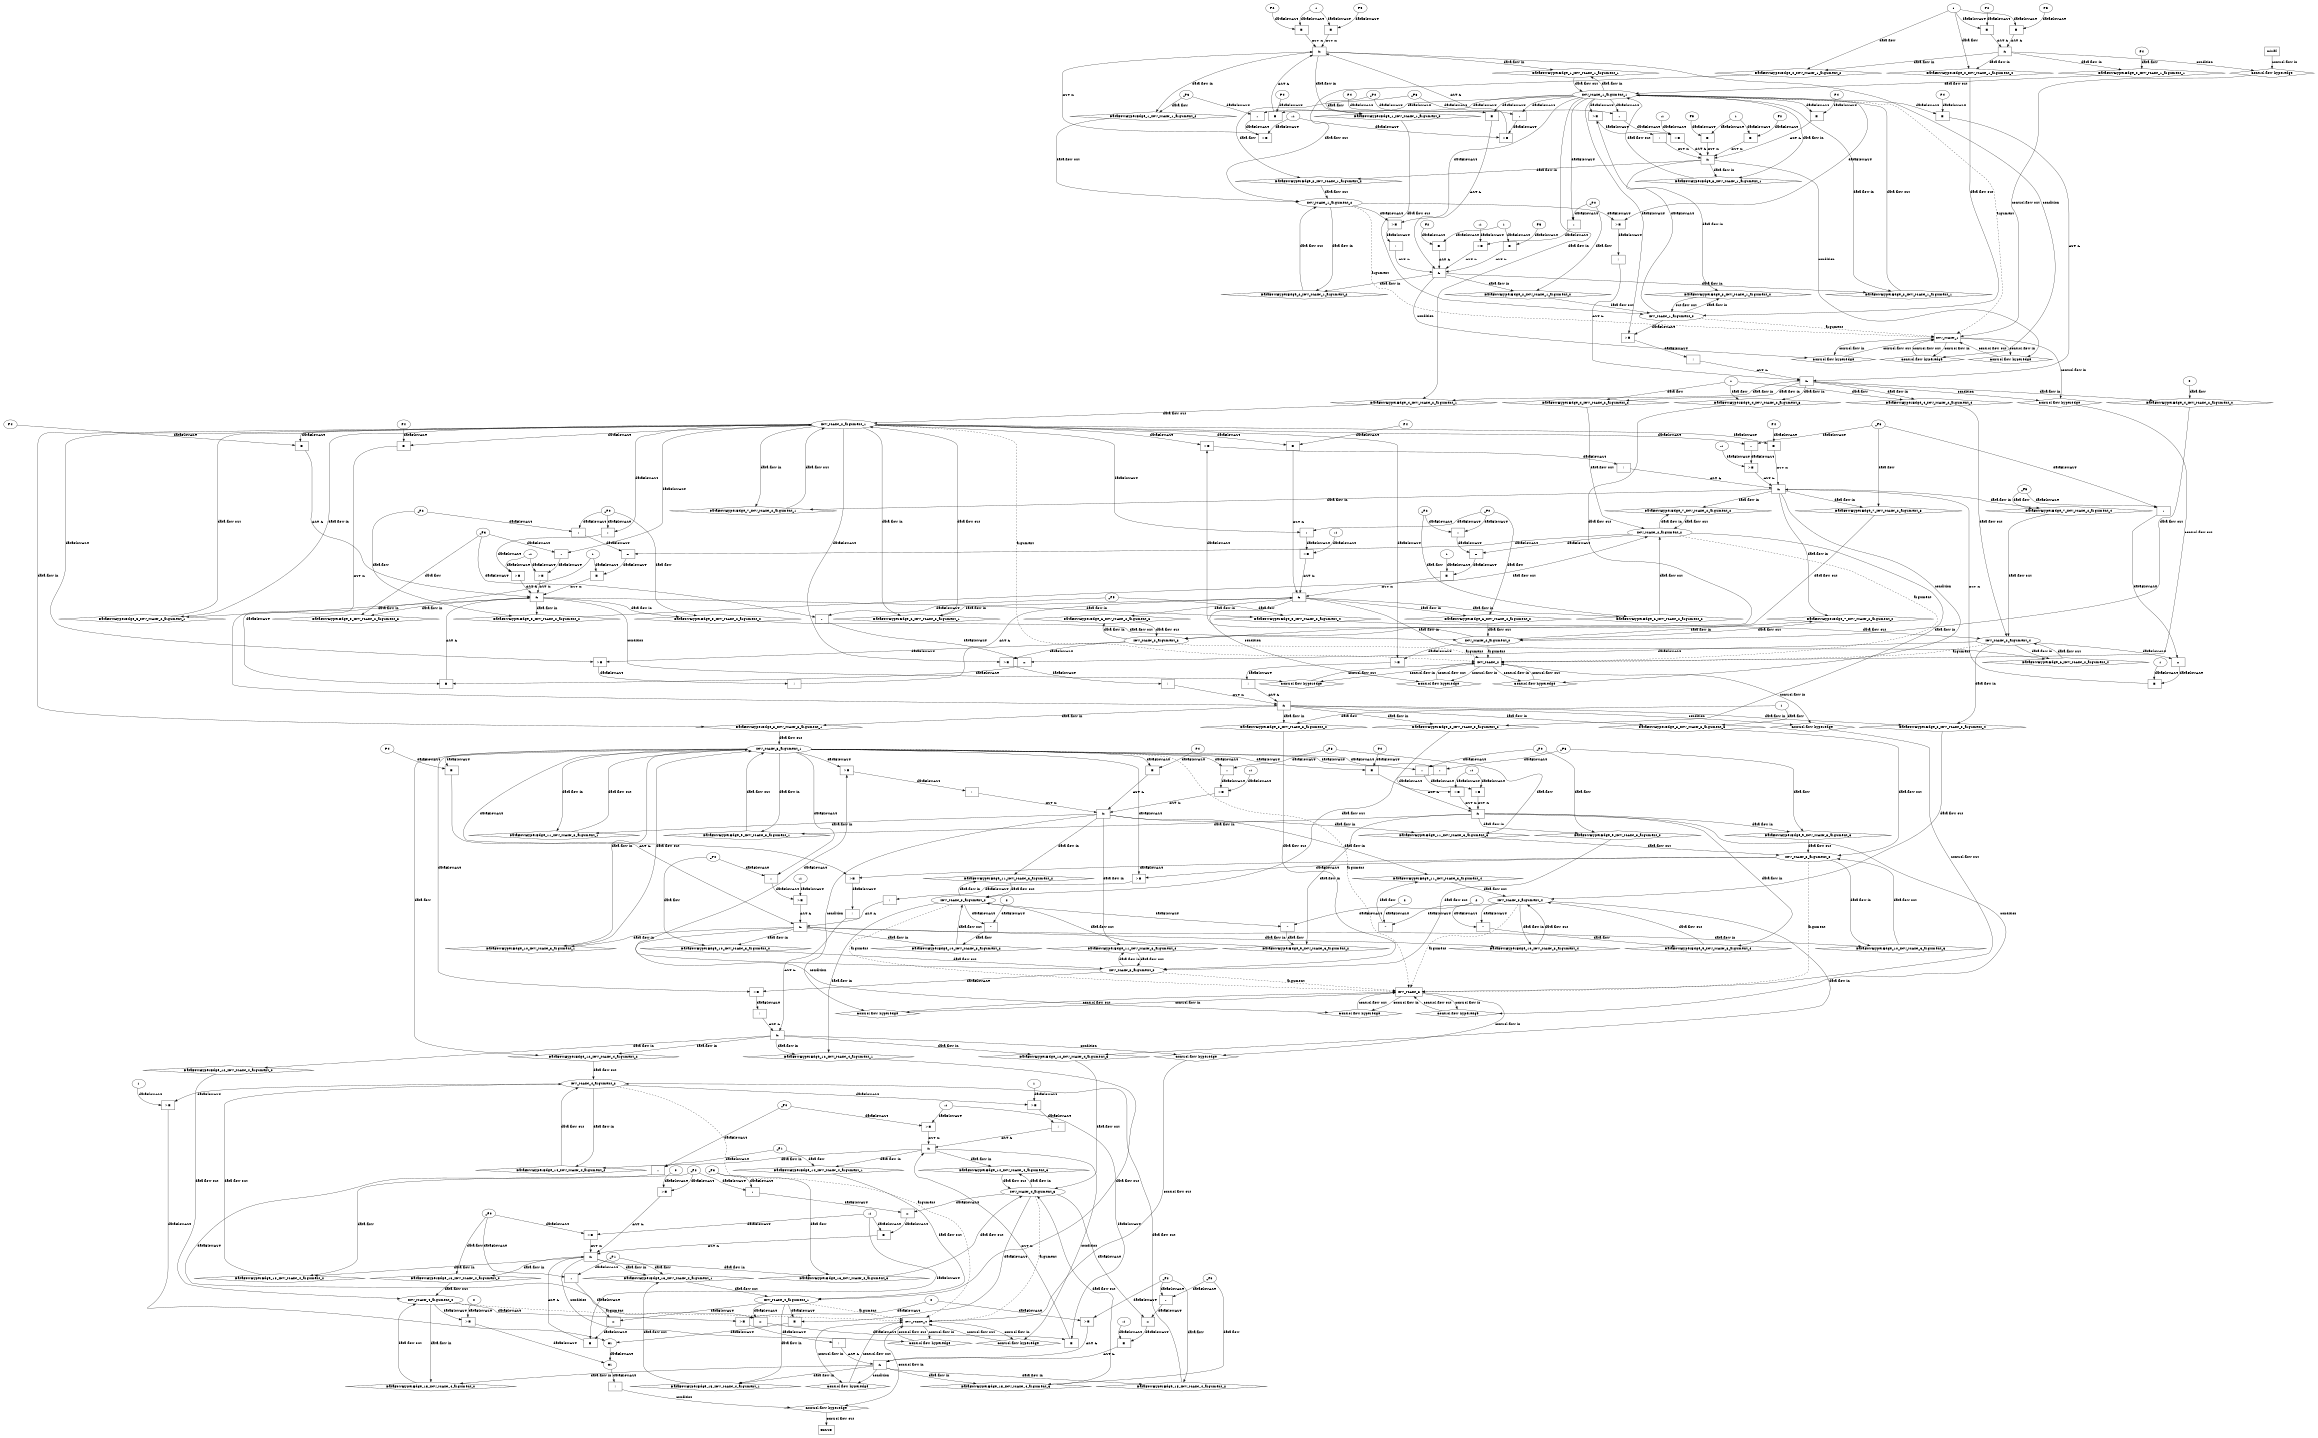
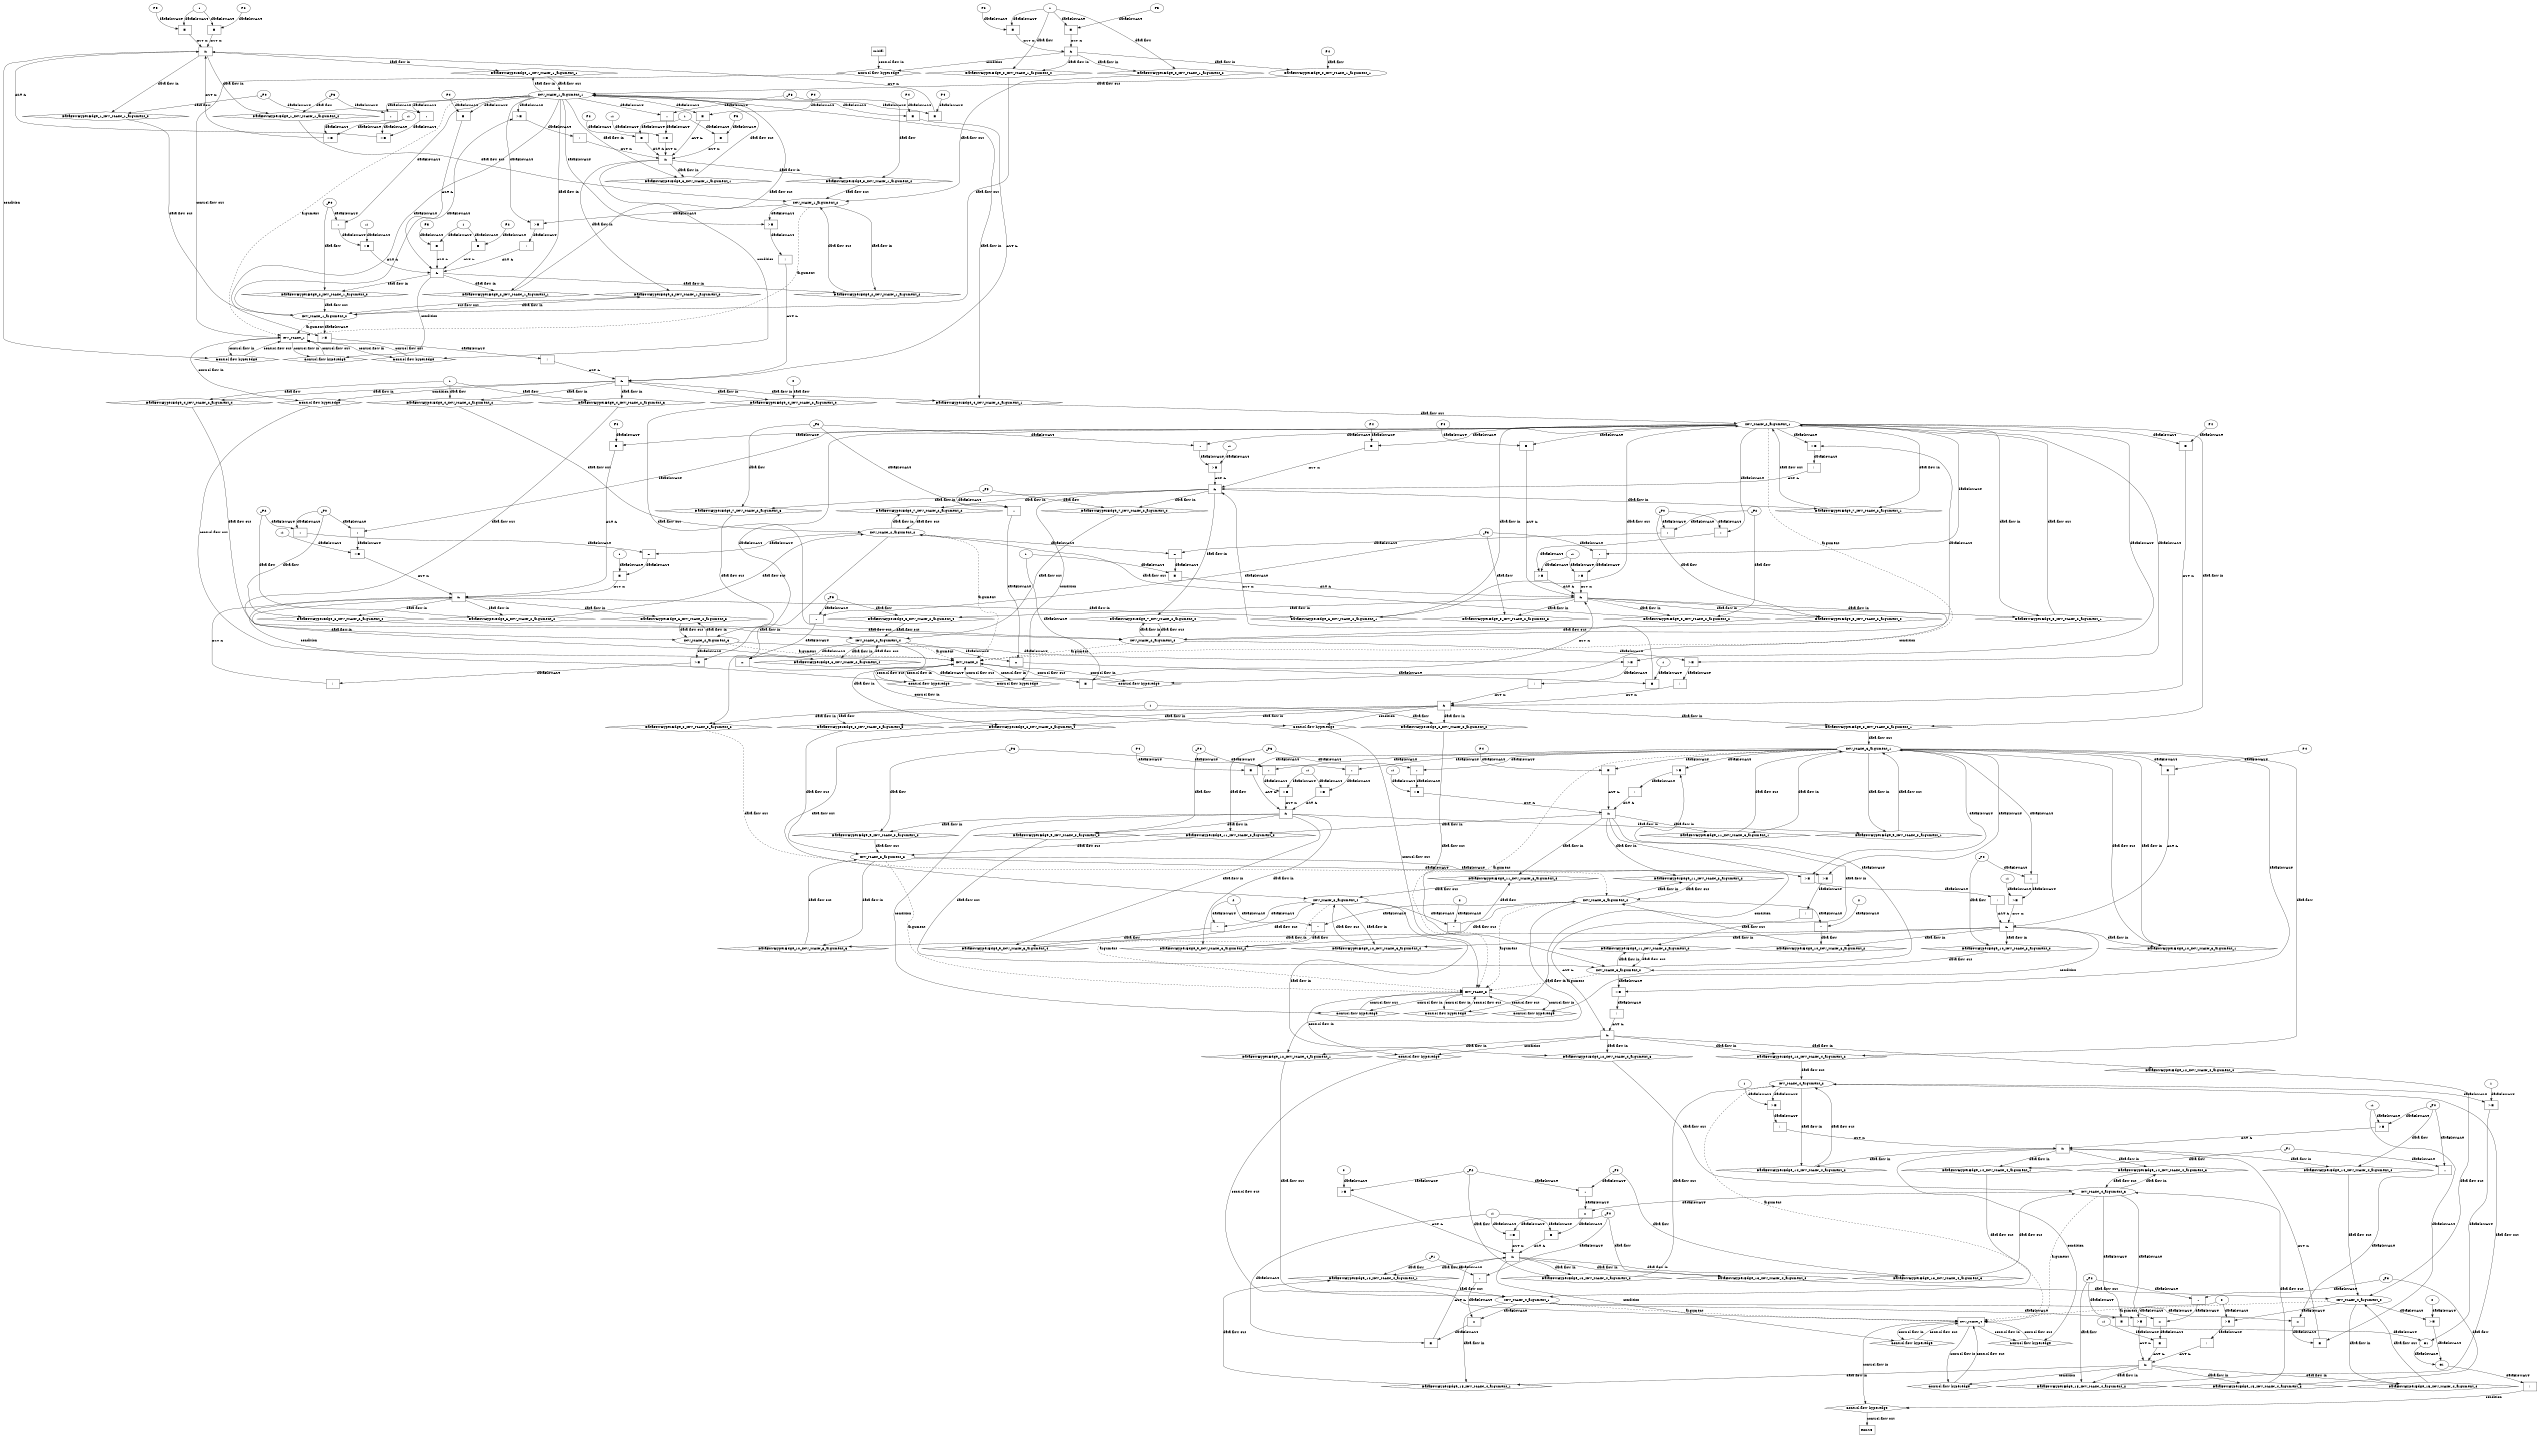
node "DataFowHyperEdge_0_INV_MAIN_1_argument_1": shape diamond -> ellipse
edge "DataFowHyperEdge_8_INV_MAIN_3_argument_2" -> "INV_MAIN_3_argument_2": style solid -> dashed
node "DataFowHyperEdge_14_INV_MAIN_4_argument_0": added
